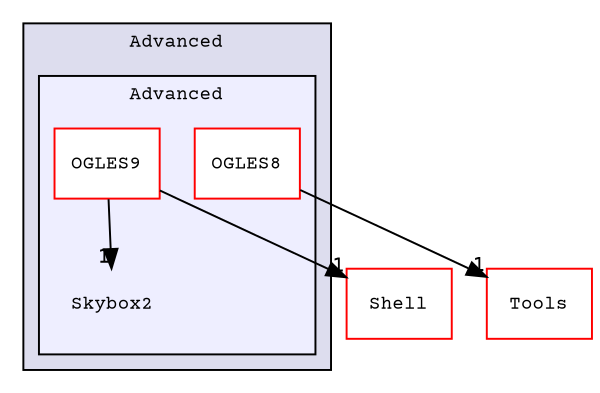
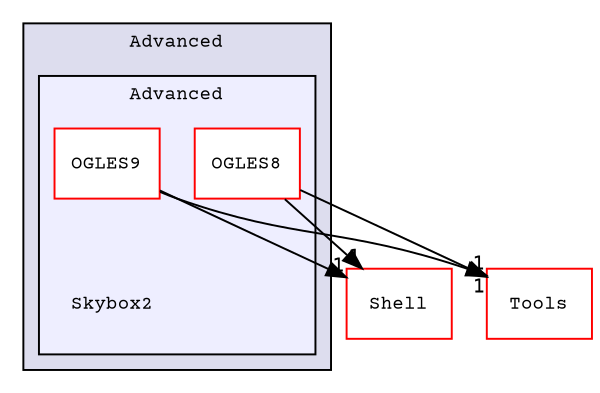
edge "OGLES8" -> "Shell": added
edge "OGLES9" -> "Skybox2": now "OGLES9" -> "Tools"
